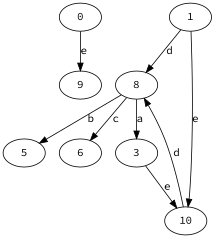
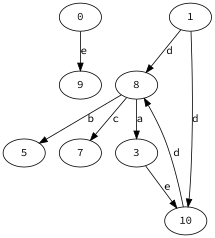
edge "1" -> "10": label "e" -> "d"
node "6": label "6" -> "7"
